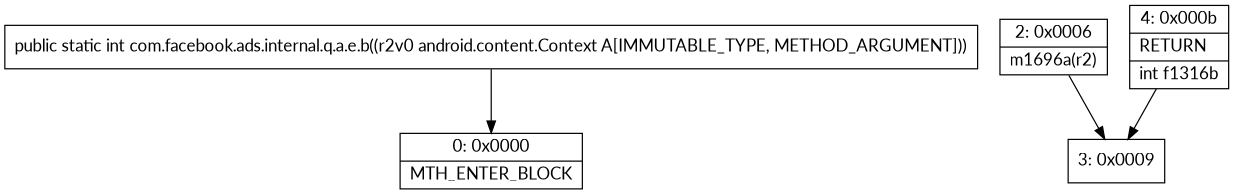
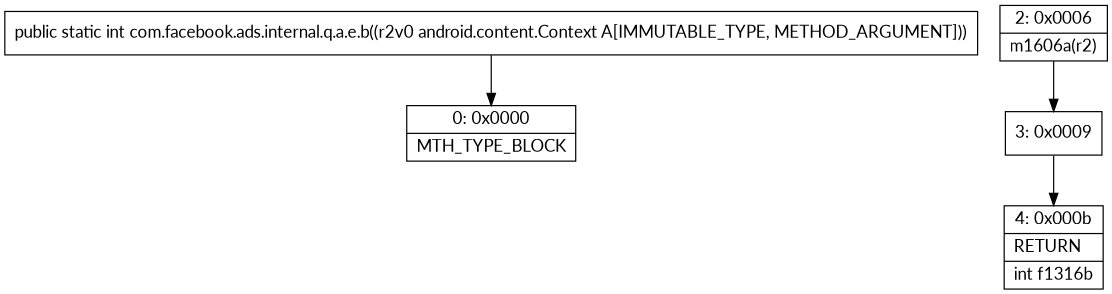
node "2: 0x0006": text "m1696a(r2)" -> "m1606a(r2)"
edge "4: 0x000b" -> "3: 0x0009": reversed
node "0: 0x0000": text "MTH_ENTER_BLOCK" -> "MTH_TYPE_BLOCK"
